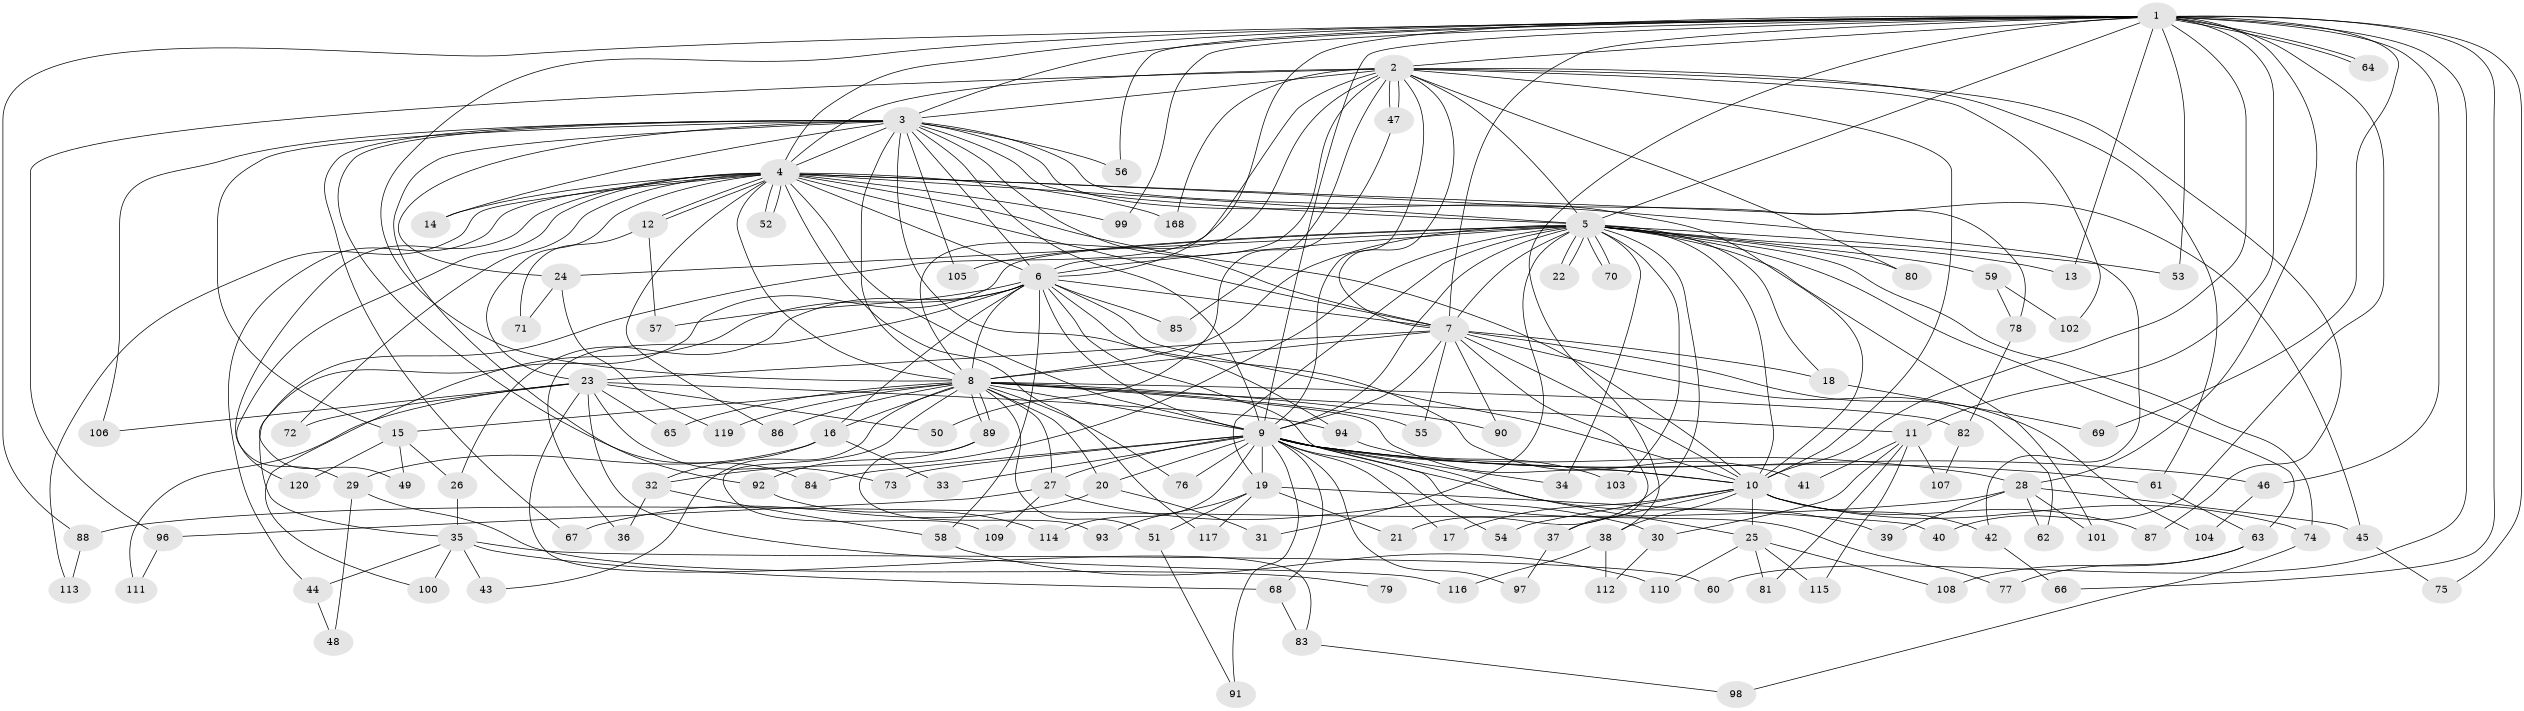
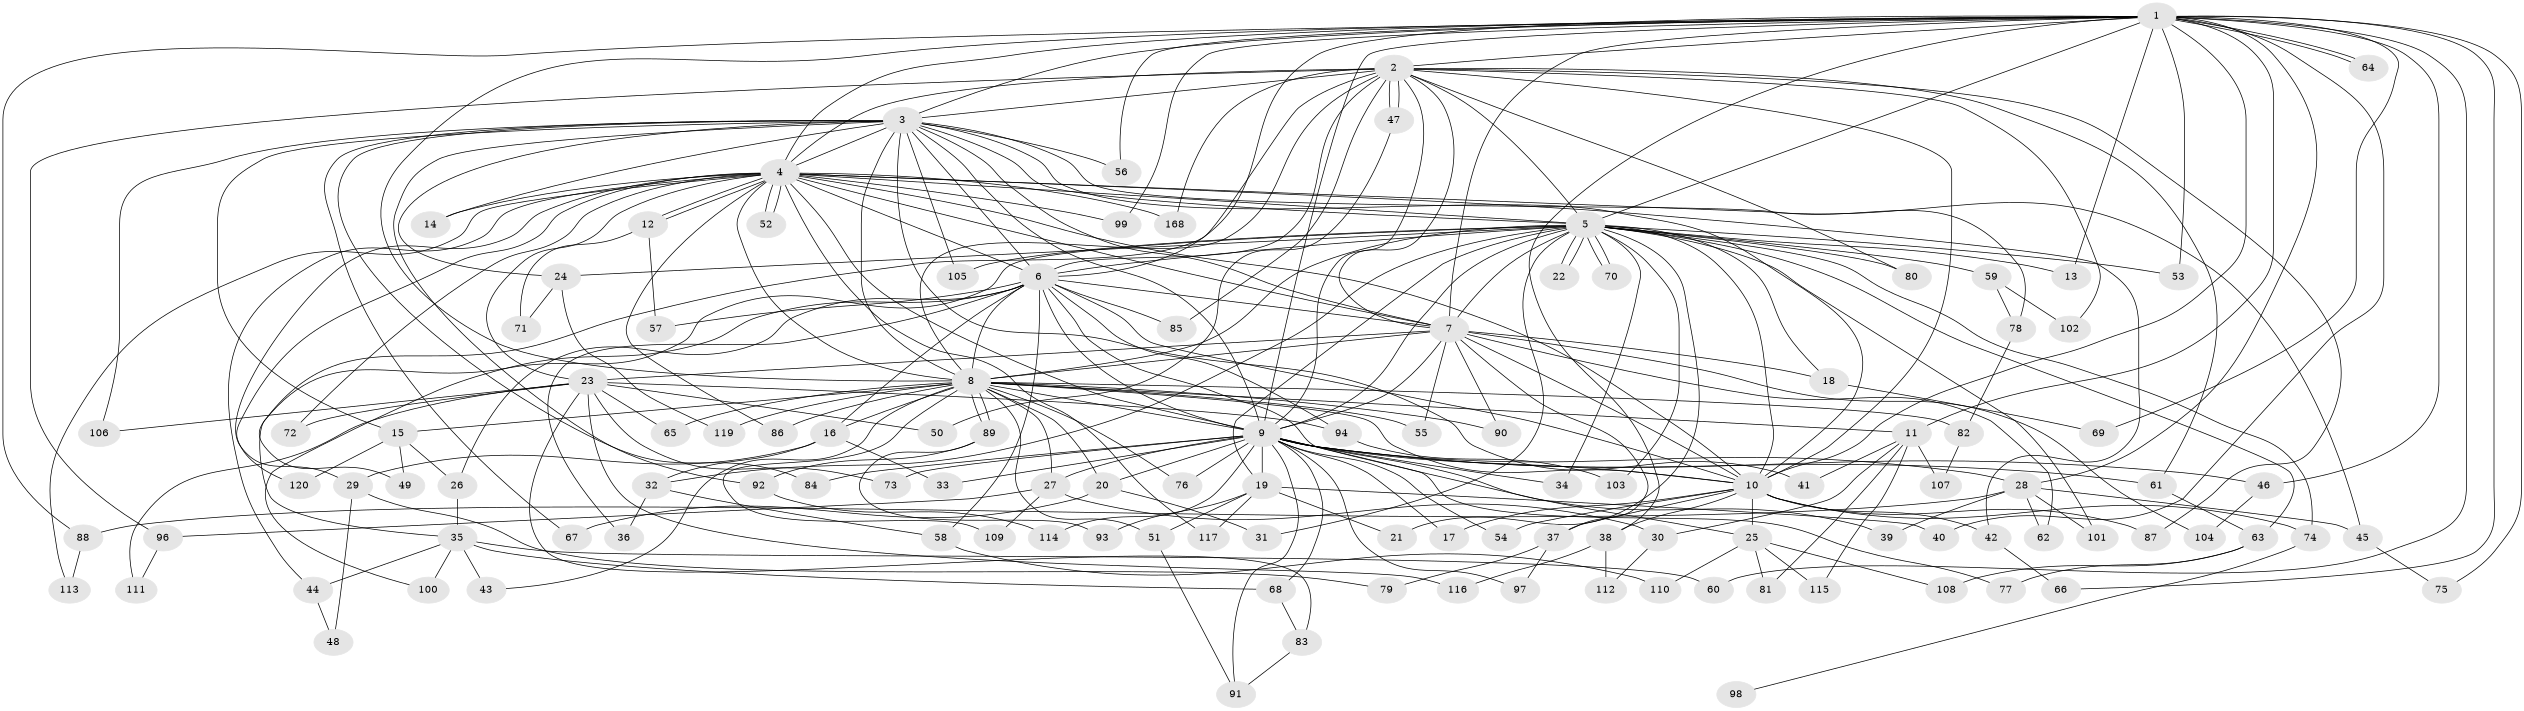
edge "37" -- "79": added
edge "83" -- "98": now "83" -- "91"
